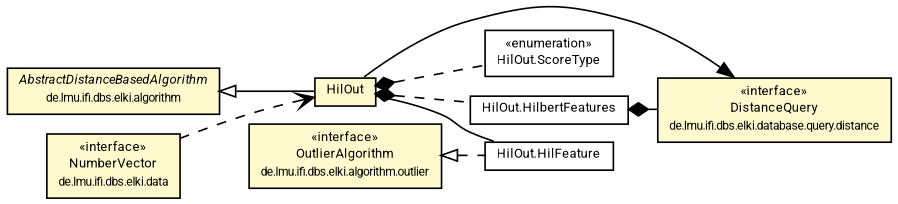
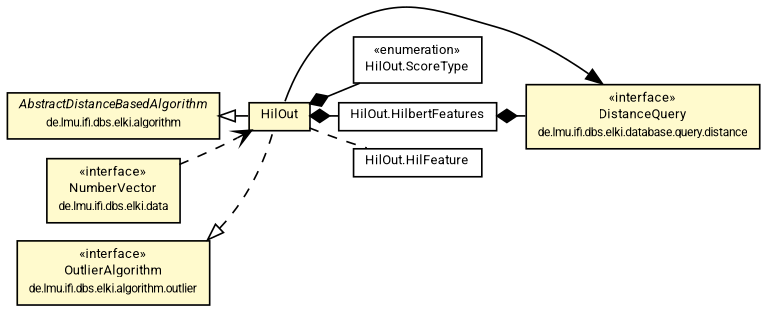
edge "HilOut.ScoreType" -> "HilOut": style dashed -> solid
edge "HilOut" -- "HilOut.HilFeature": style solid -> dashed
edge "HilOut.HilFeature" -> "OutlierAlgorithm": now "HilOut" -> "OutlierAlgorithm"
